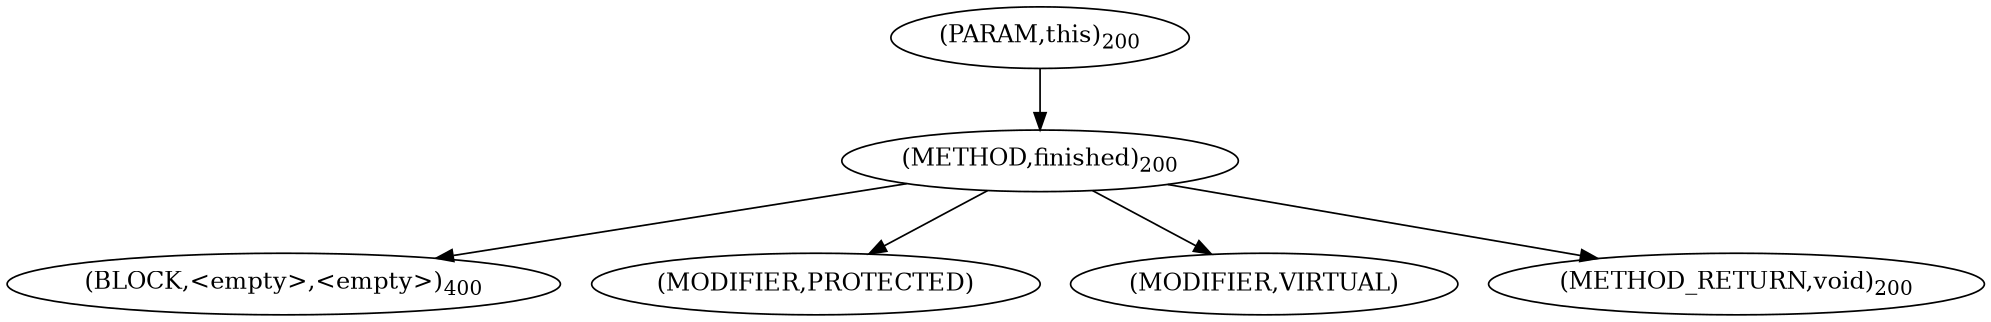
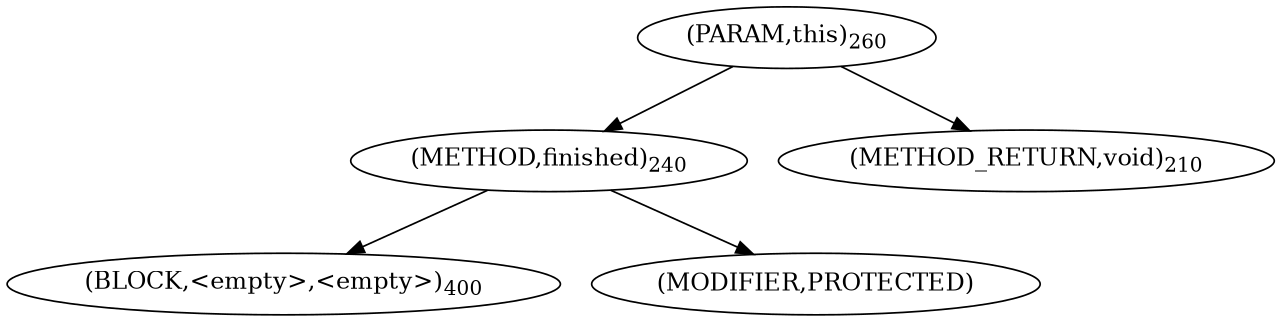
node "(PARAM,this)": text "200" -> "260"
node "(METHOD,finished)": text "200" -> "240"
edge "(METHOD,finished)" -> "(METHOD_RETURN,void)": now "(PARAM,this)" -> "(METHOD_RETURN,void)"
node "(METHOD_RETURN,void)": text "200" -> "210"
node "(MODIFIER,VIRTUAL)": removed
